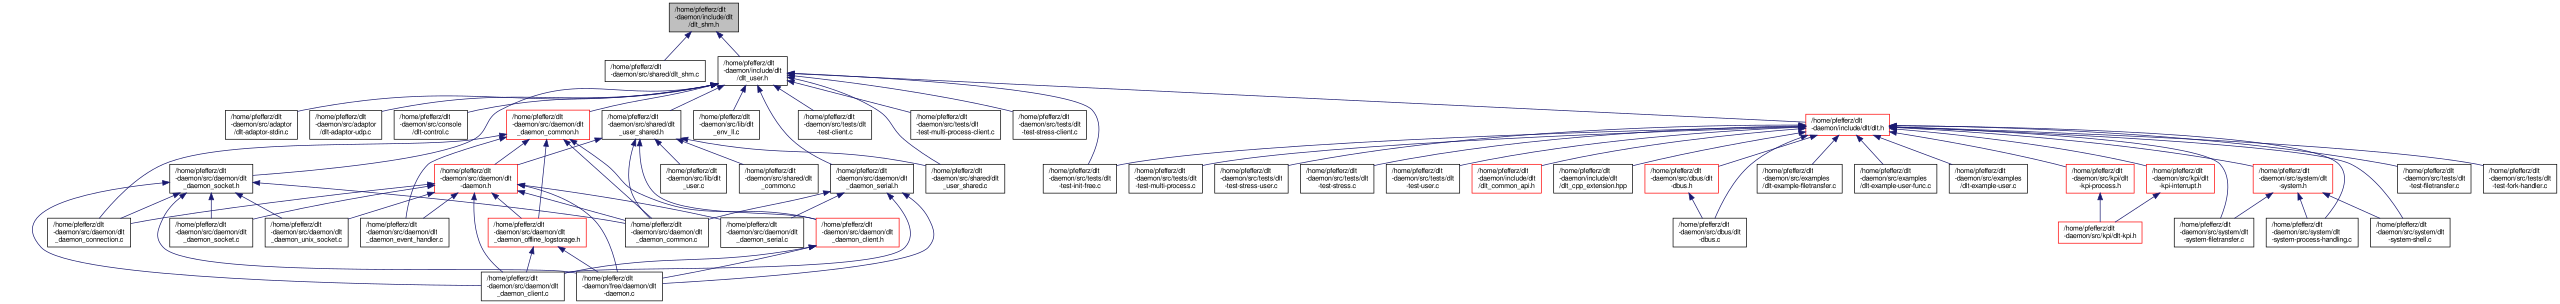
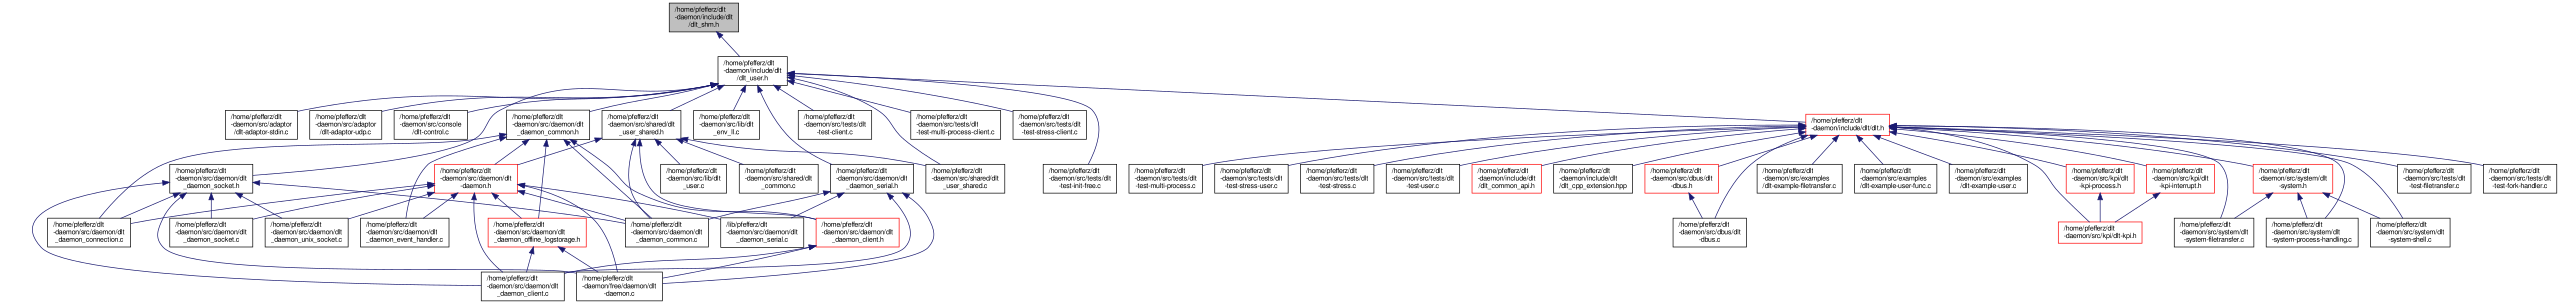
node "/home/pfefferz/dlt -daemon/src/shared/dlt_shm.c": removed
node "/home/pfefferz/dlt -daemon/src/daemon/dlt _daemon_common.h": color red -> black
edge "/home/pfefferz/dlt -daemon/src/tests/dlt -test-init-free.c" -> "/home/pfefferz/dlt -daemon/include/dlt/dlt.h": now "/home/pfefferz/dlt -daemon/src/kpi/dlt-kpi.h" -> "/home/pfefferz/dlt -daemon/include/dlt/dlt.h"
node "/home/pfefferz/dlt -daemon/src/daemon/dlt _daemon_serial.c": label "/home/pfefferz/dlt -daemon/src/daemon/dlt _daemon_serial.c" -> "/lib/pfefferz/dlt -daemon/src/daemon/dlt _daemon_serial.c"
